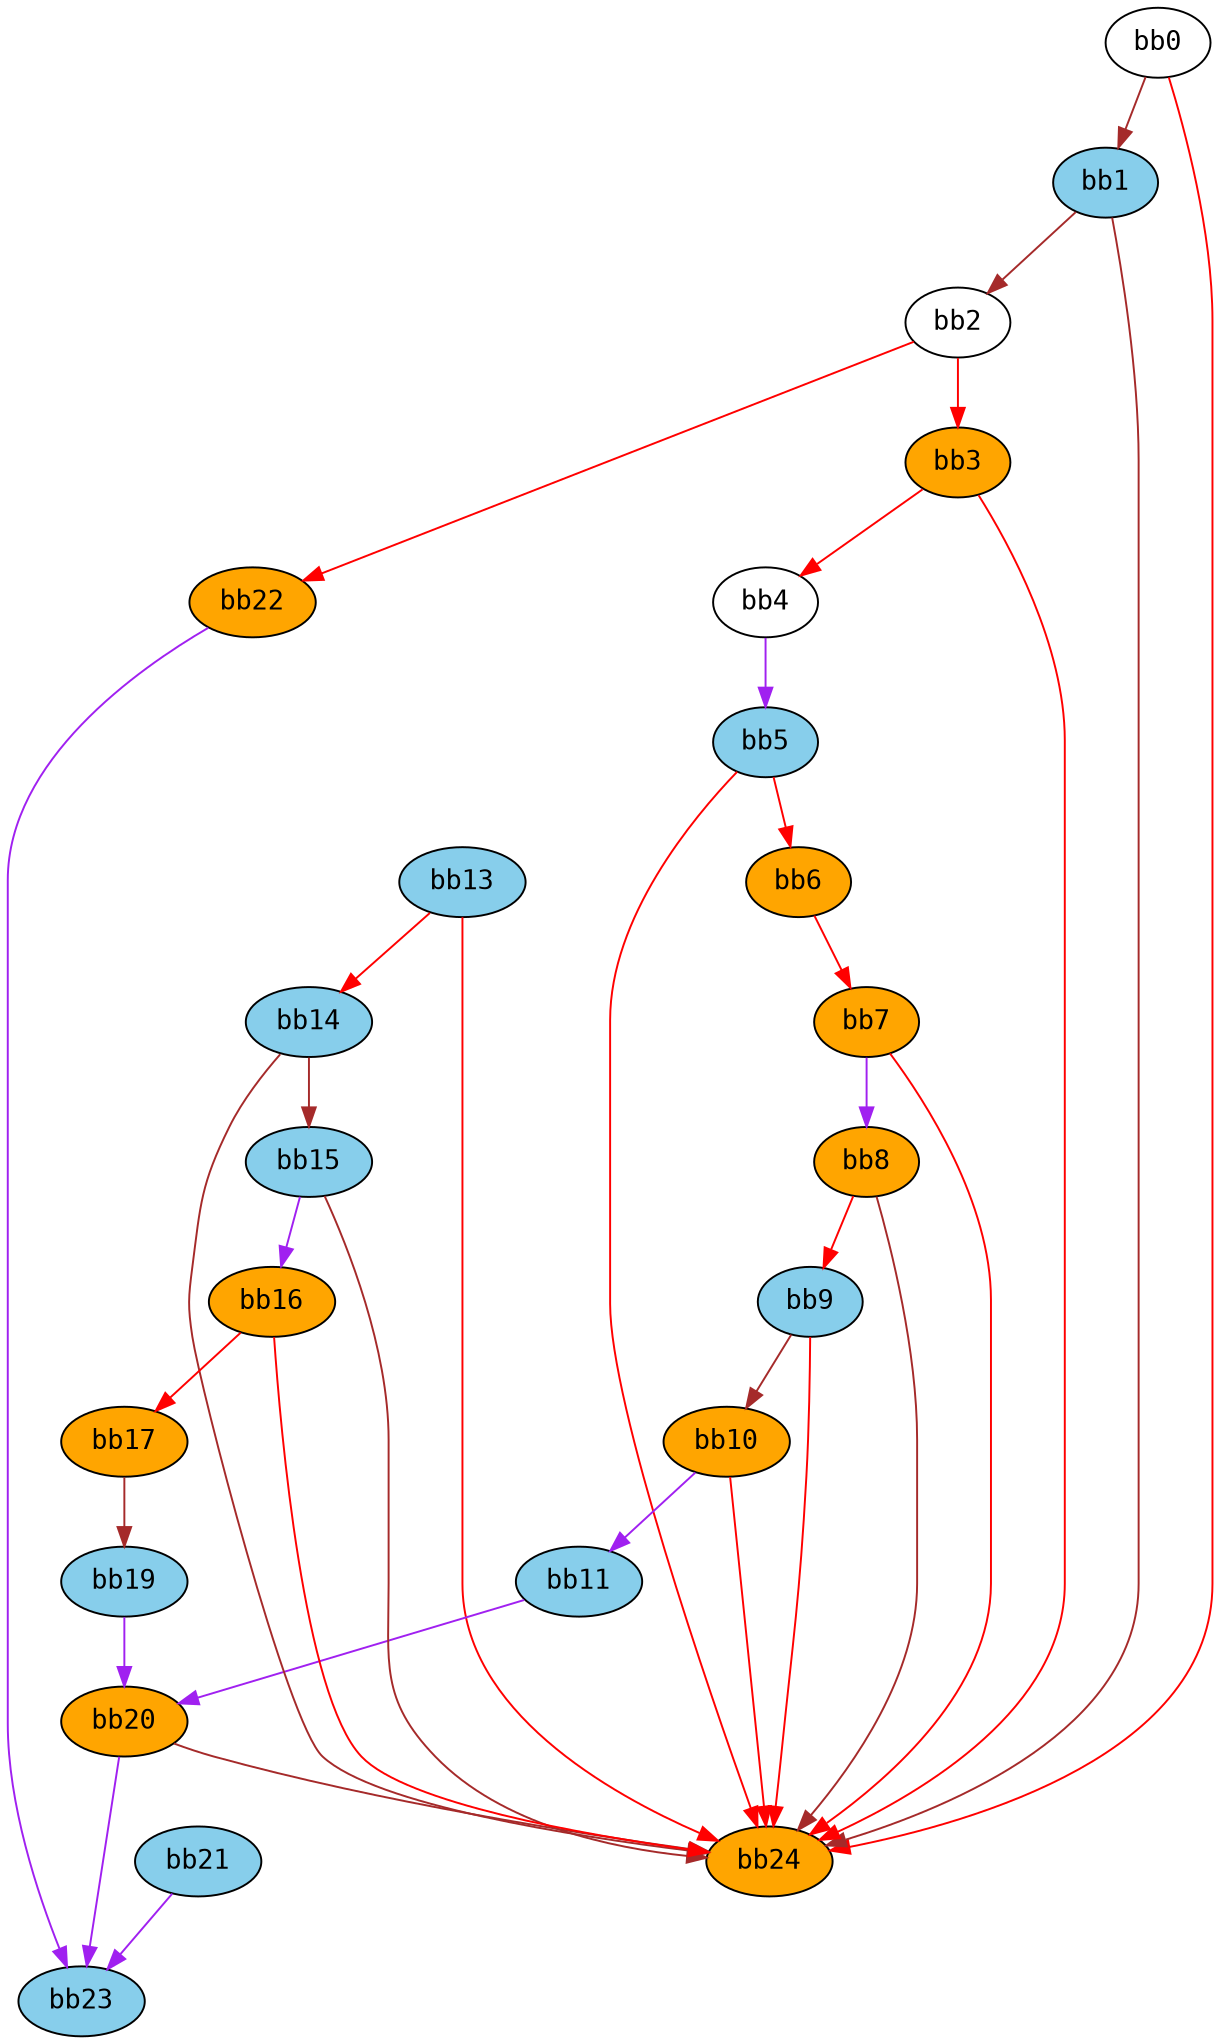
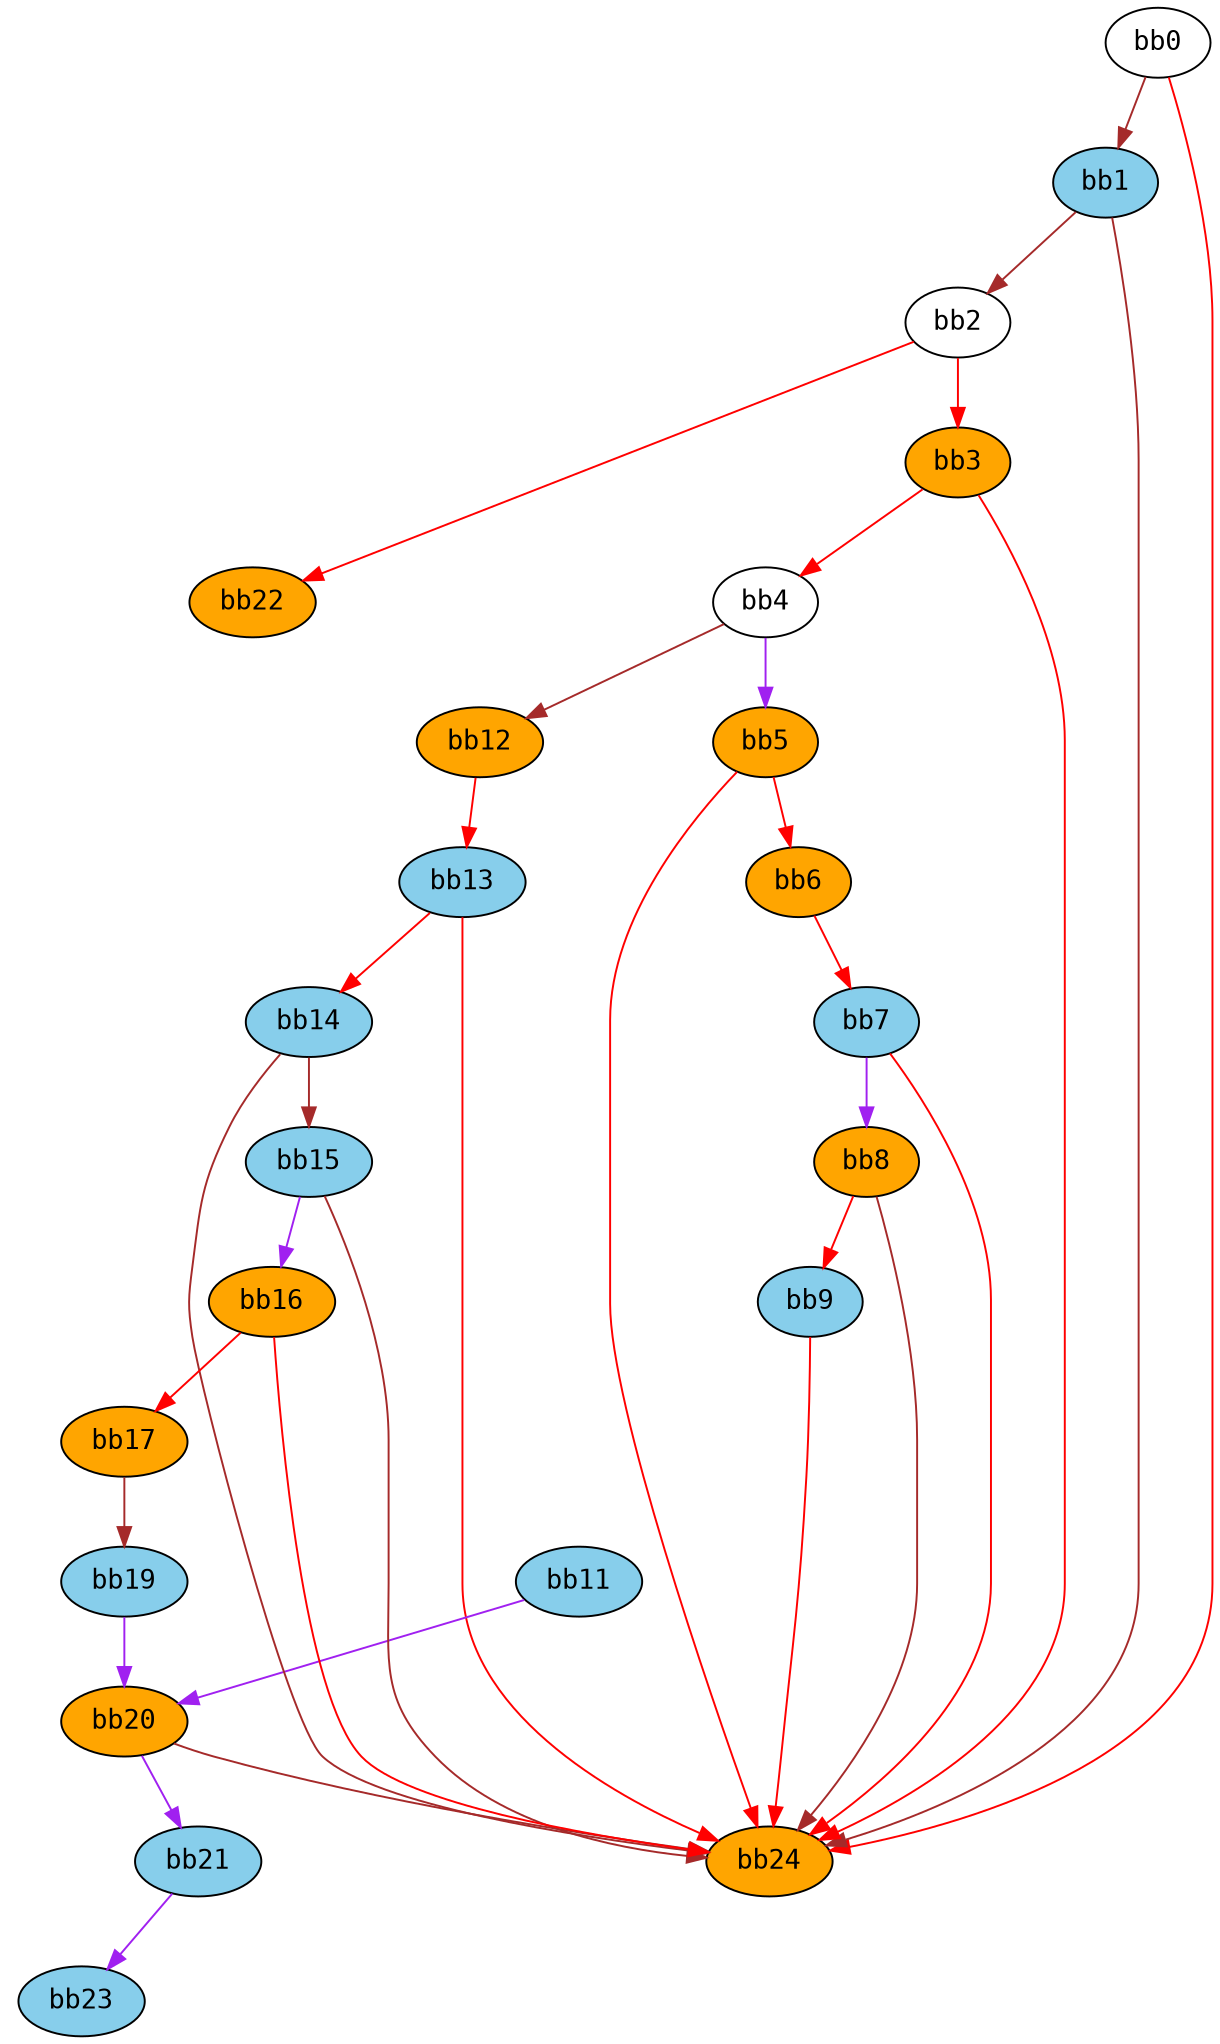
node "bb12": added
node "bb5": fillcolor skyblue -> orange
node "bb7": fillcolor orange -> skyblue
edge "bb22" -> "bb23": removed
node "bb10": removed
edge "bb20" -> "bb23": now "bb20" -> "bb21"
